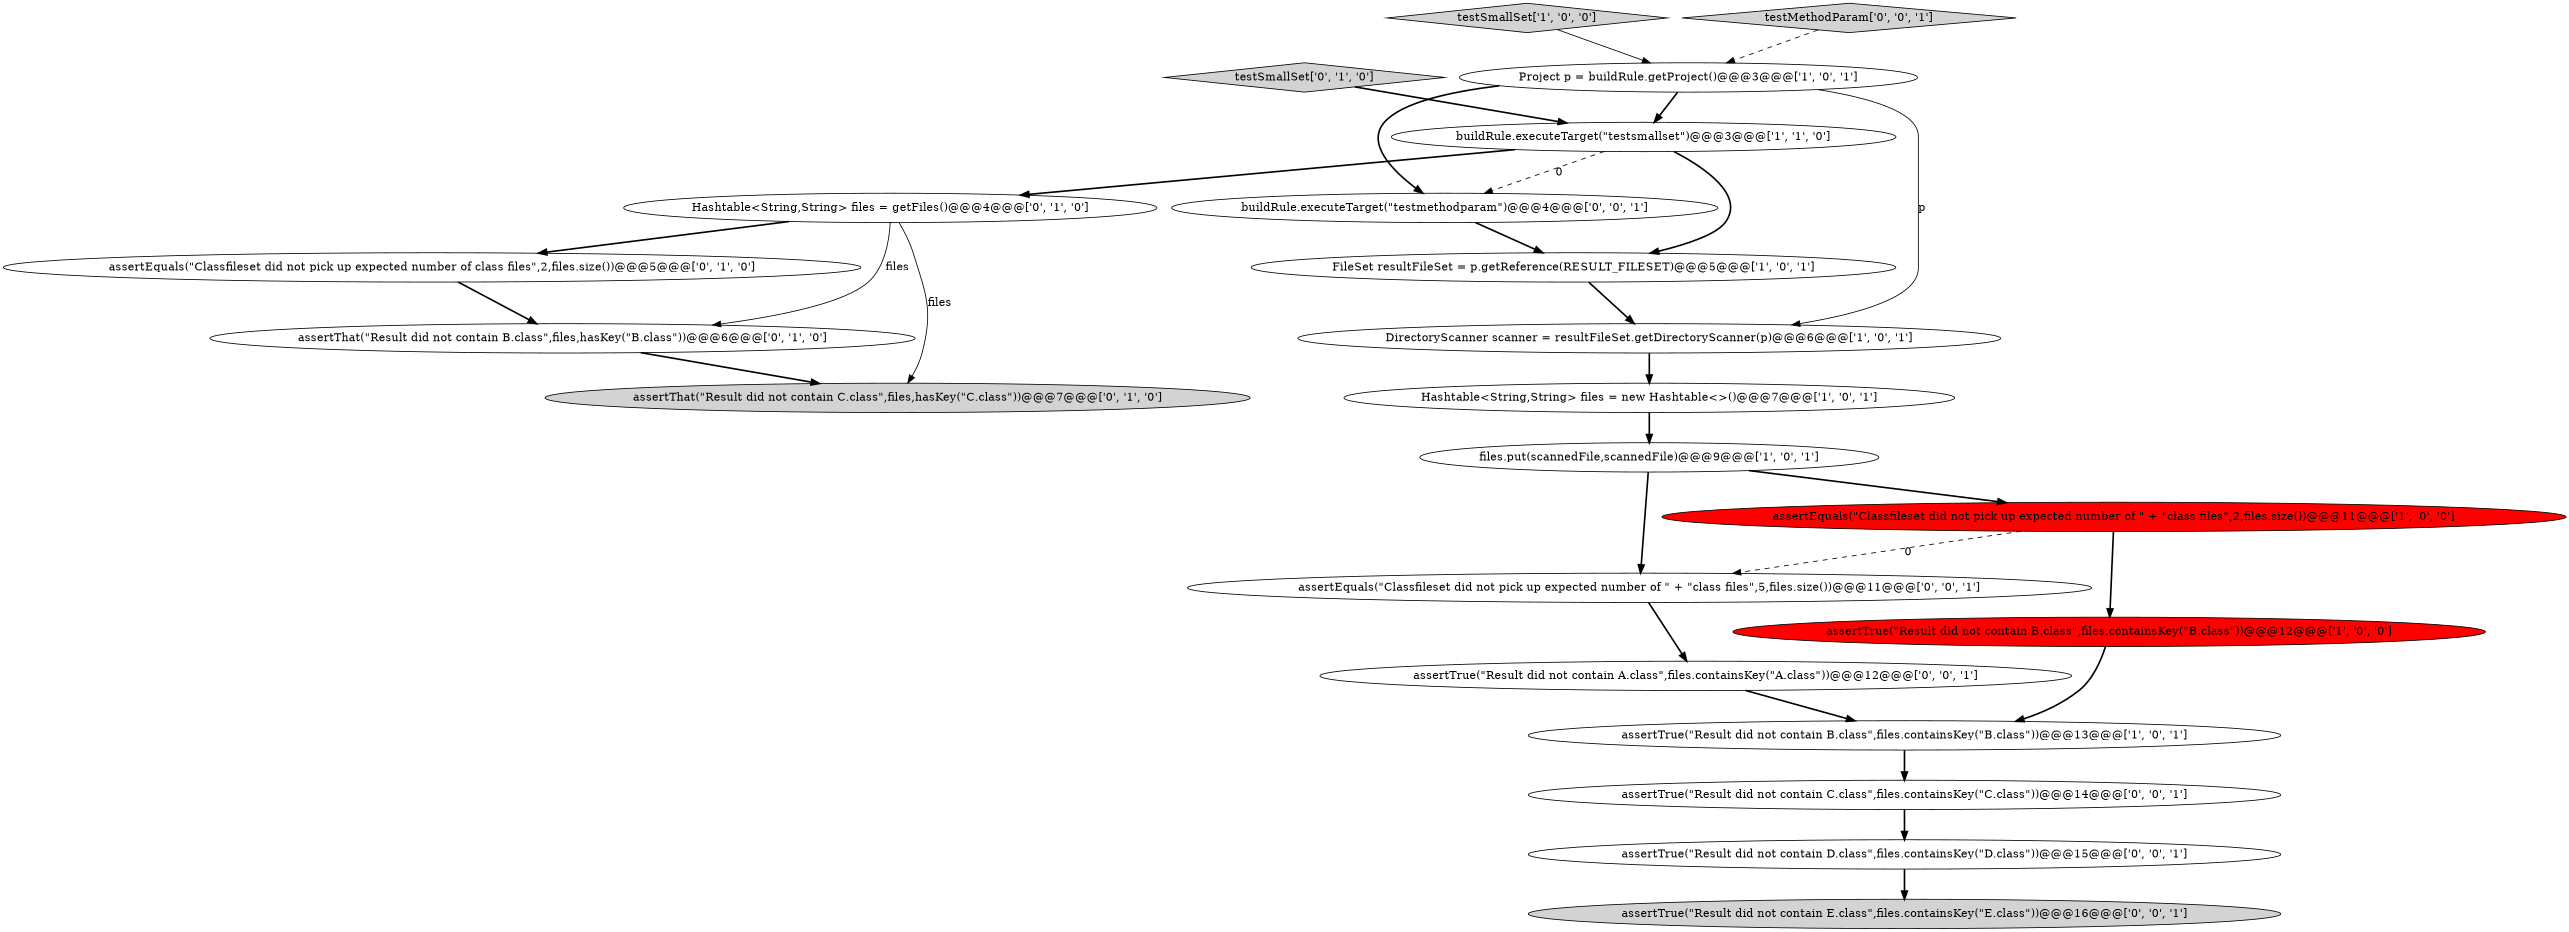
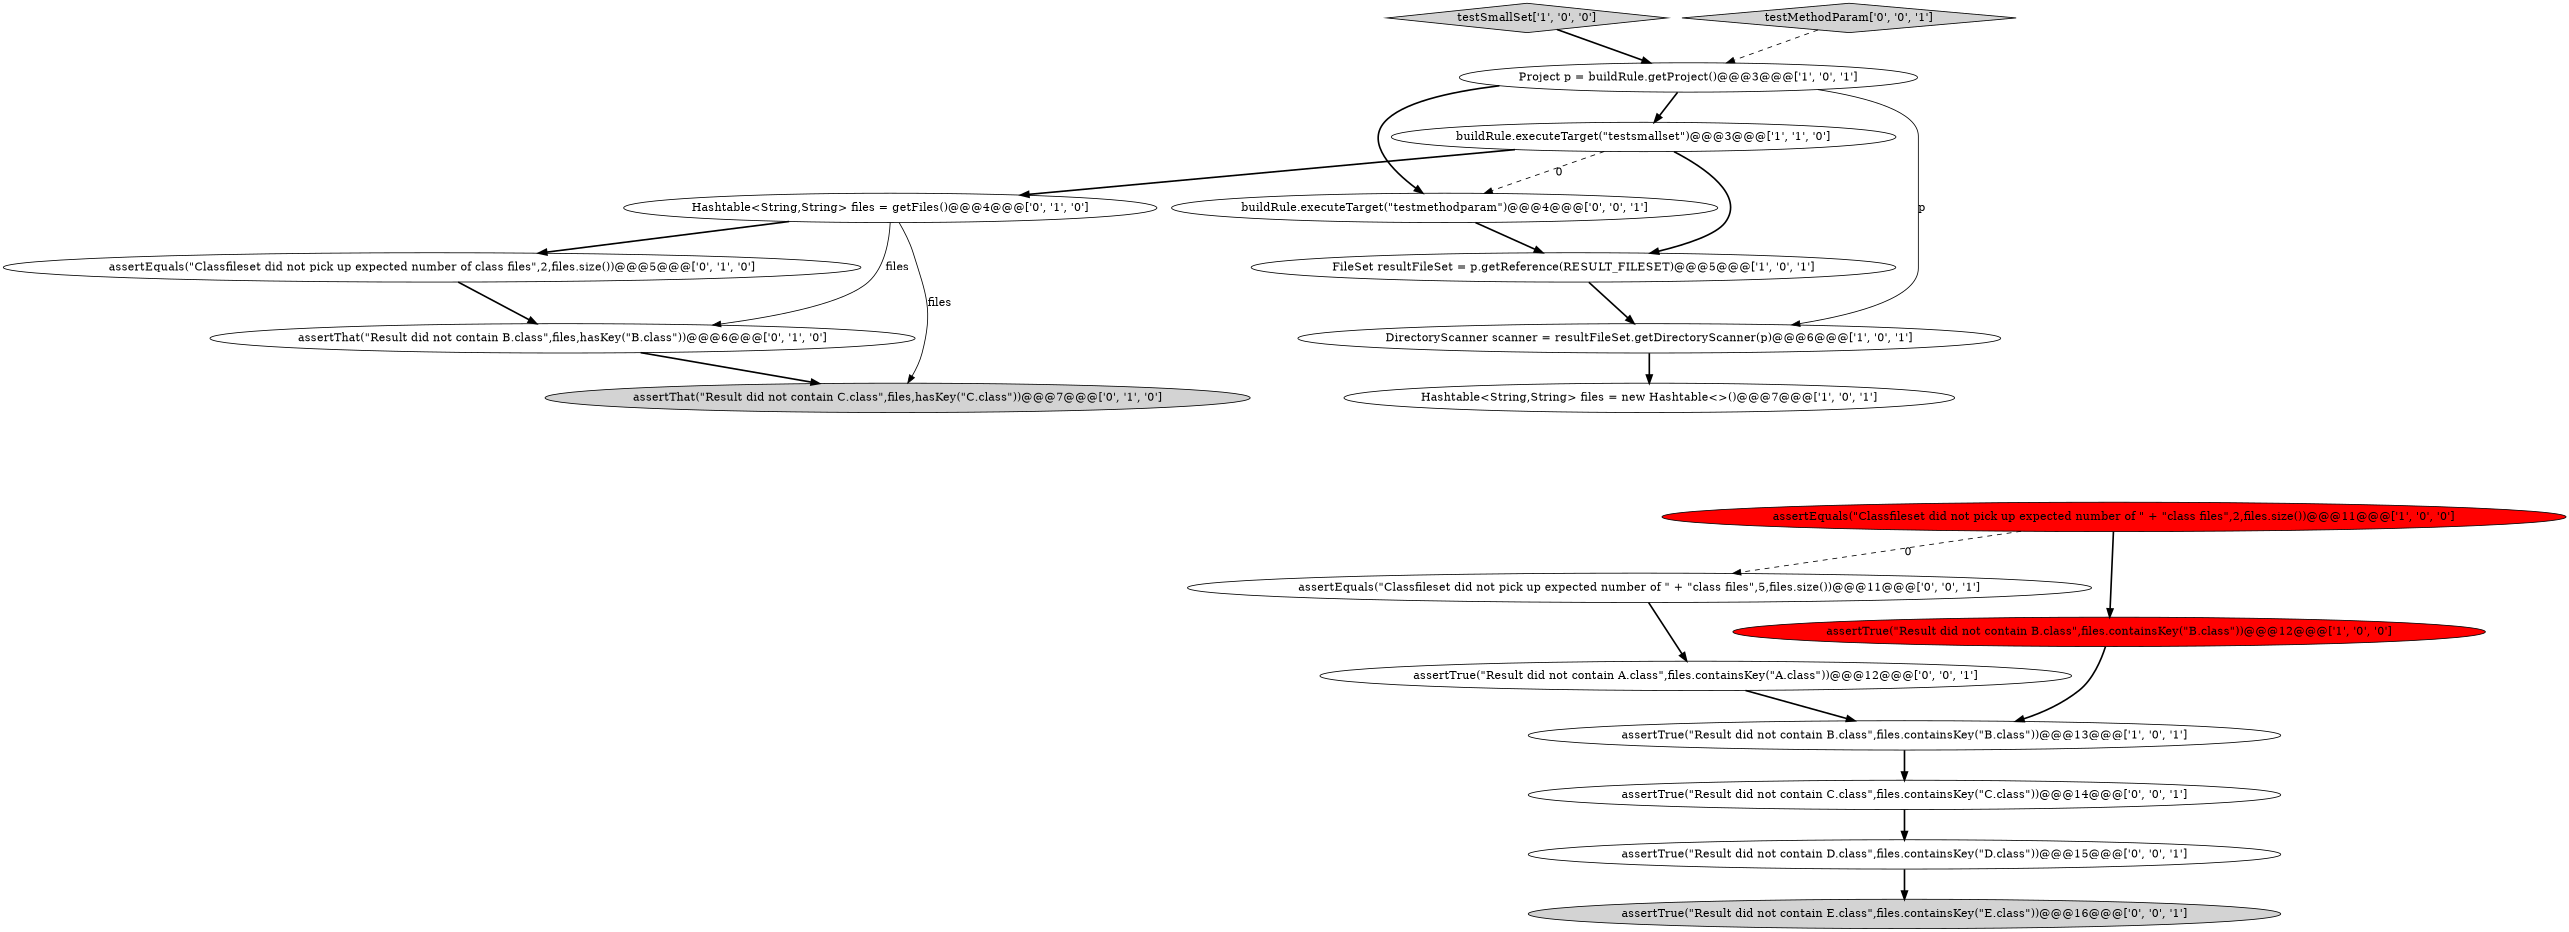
edge "testSmallSet['1', '0', '0']" -> "Project p = buildRule.getProject()@@@3@@@['1', '0', '1']": style solid -> bold
node "testSmallSet['0', '1', '0']": removed
node "files.put(scannedFile,scannedFile)@@@9@@@['1', '0', '1']": removed
